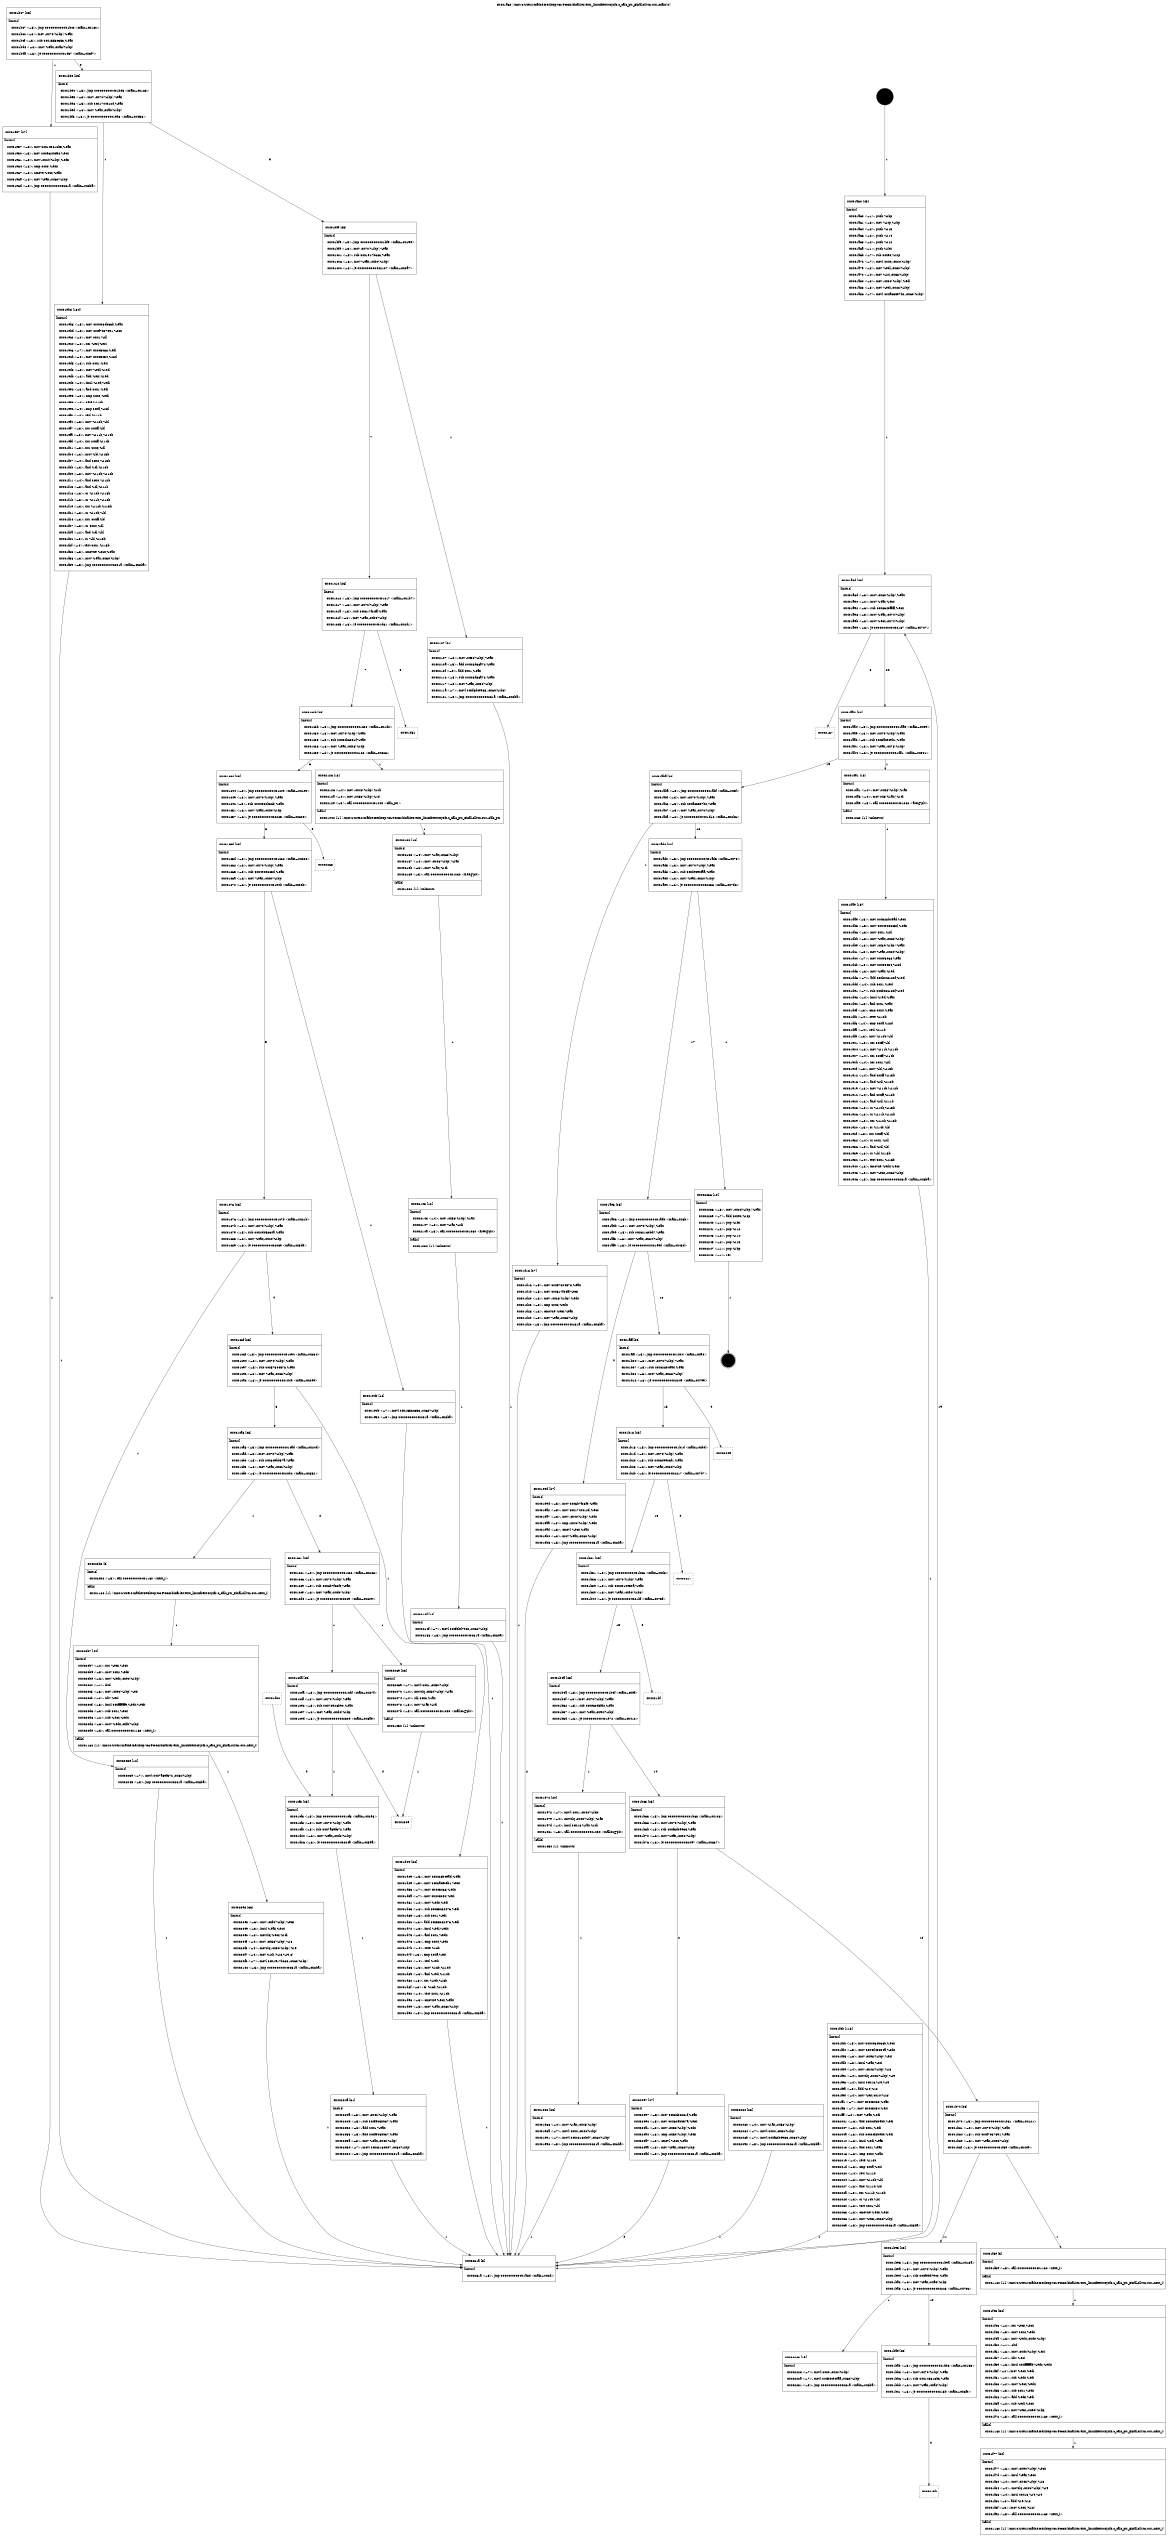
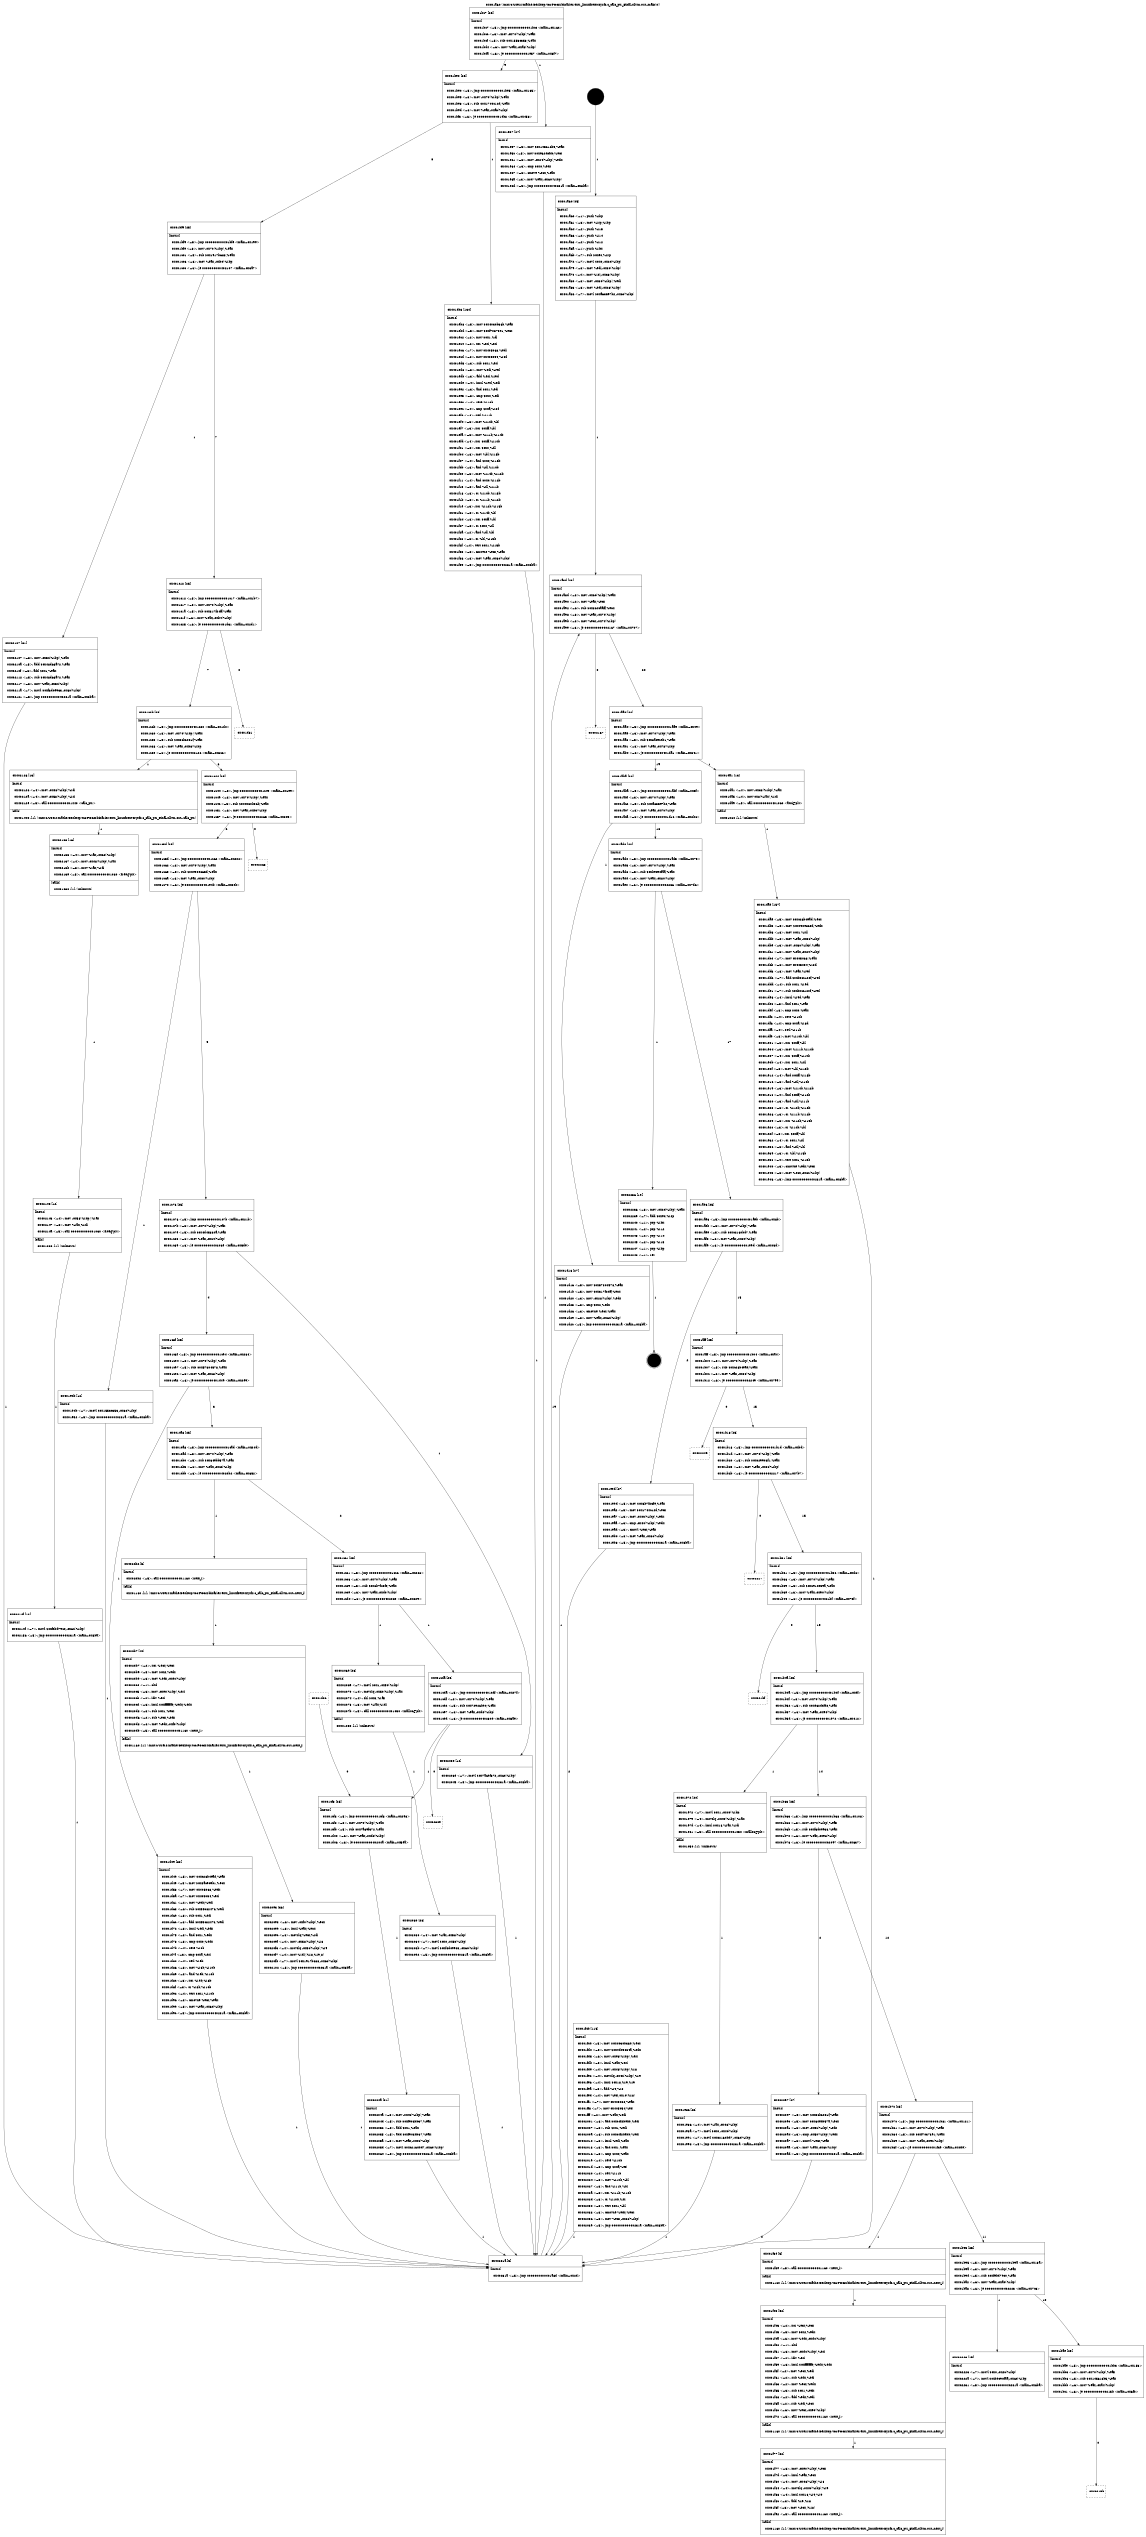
edge "0x402069 [23]" -> "0x40230e": now "0x402069 [23]" -> "0x402080 [23]"
